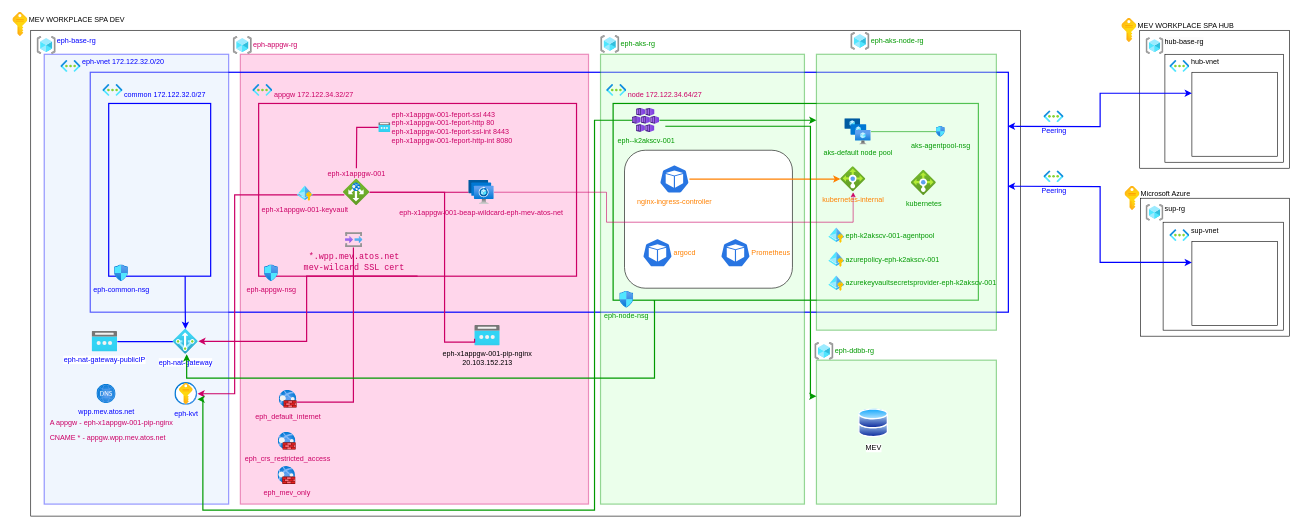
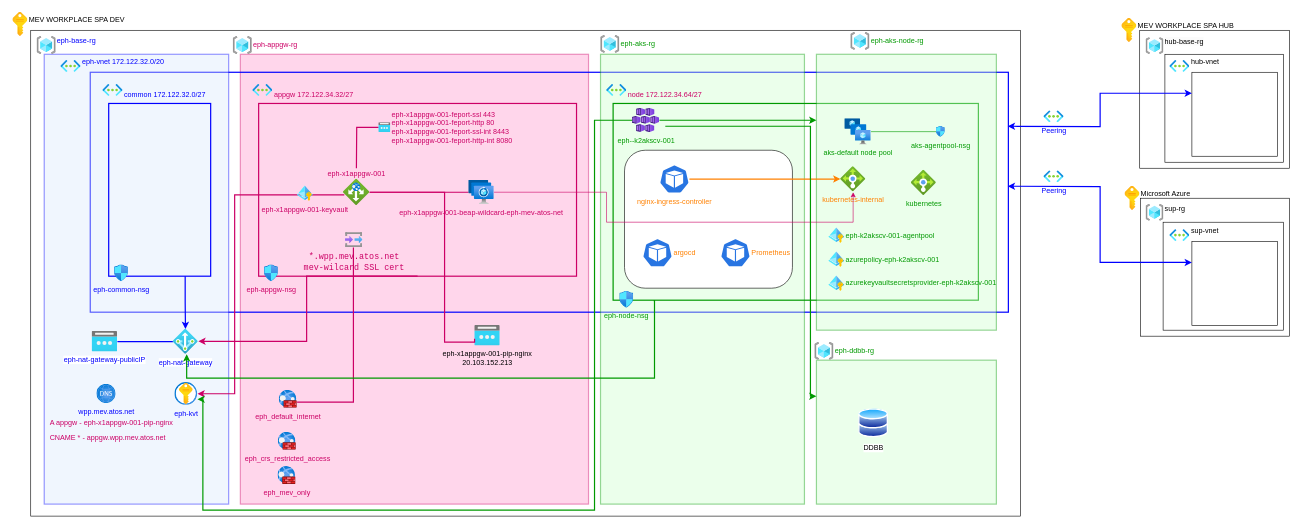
node "MEV": label "MEV" -> "DDBB"
